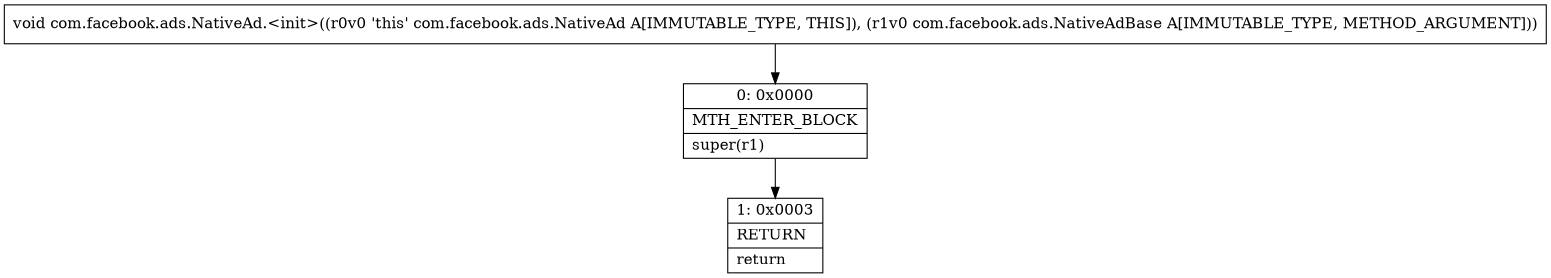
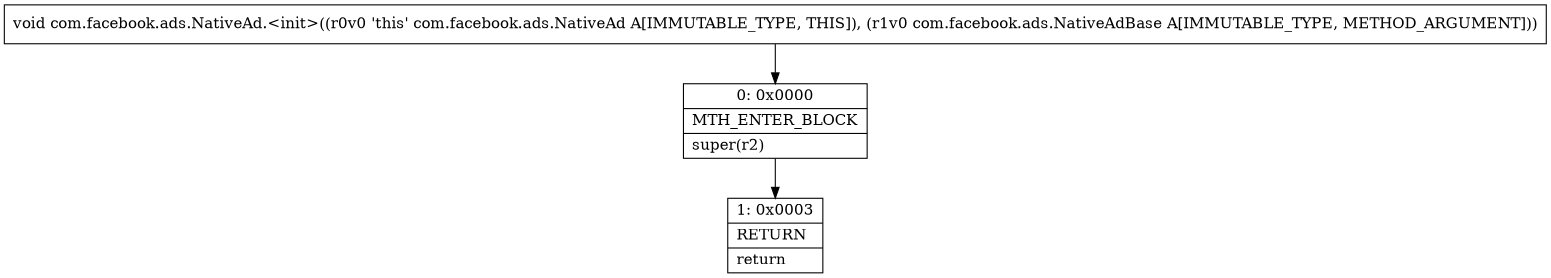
node "0: 0x0000": text "super(r1)" -> "super(r2)"
